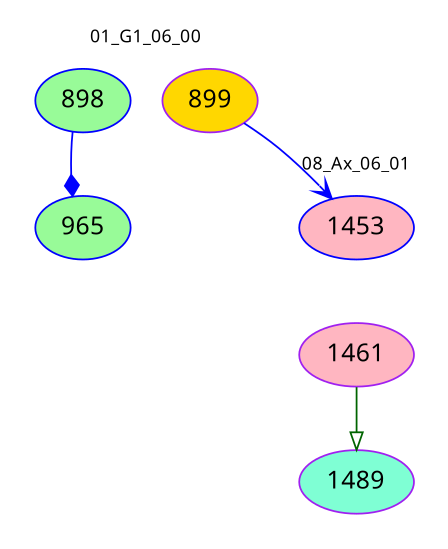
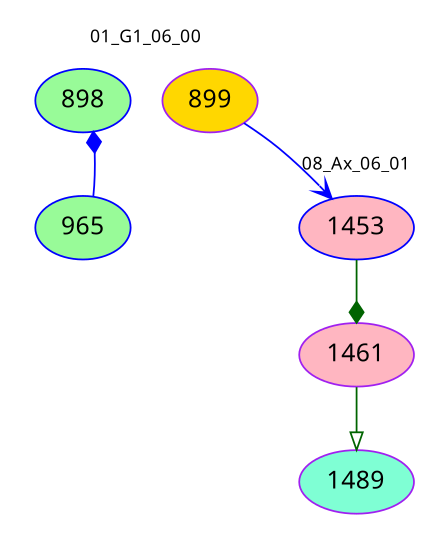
edge "898" -> "965": reversed
edge "1453" -> "1461": added
